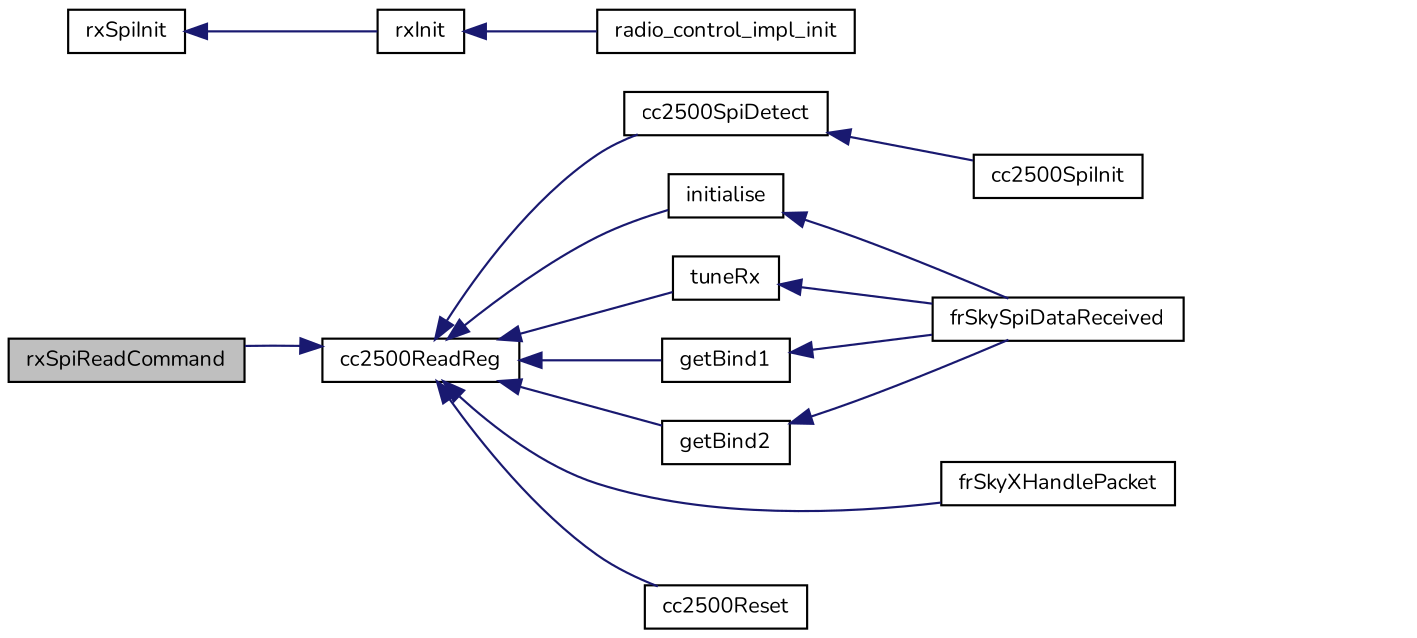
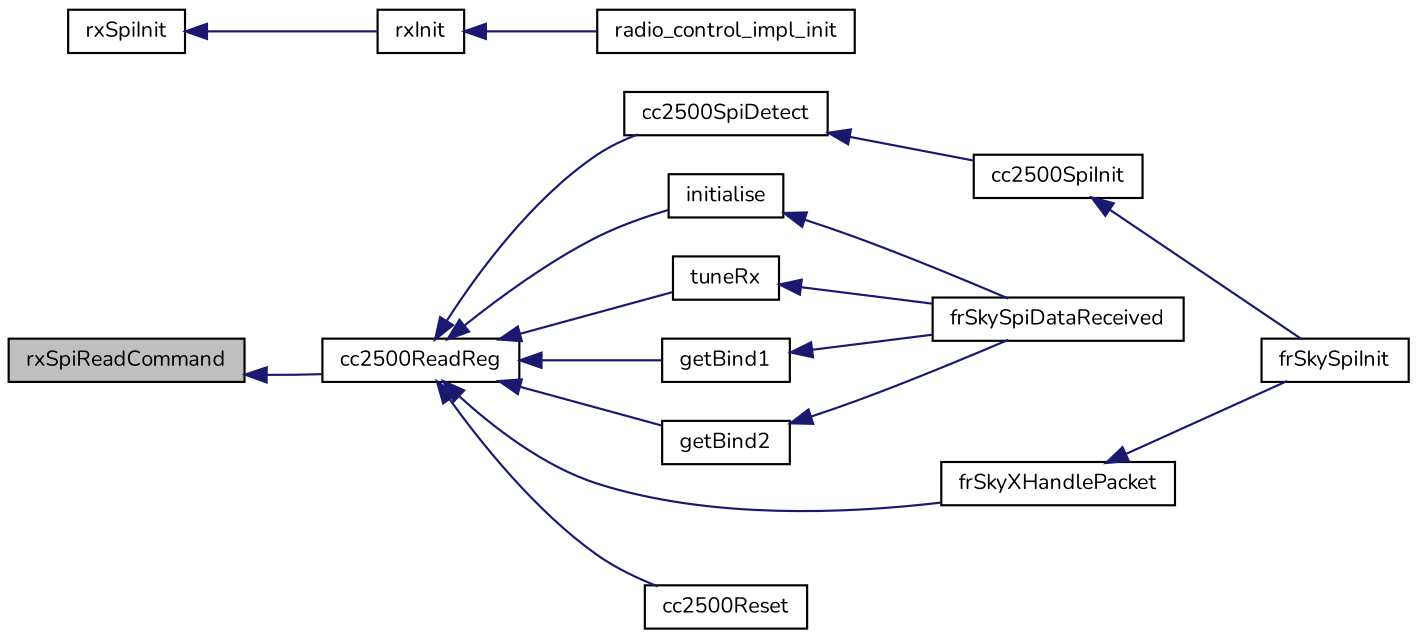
edge "rxSpiReadCommand" -> "cc2500ReadReg": reversed
node "frSkySpiInit": added
